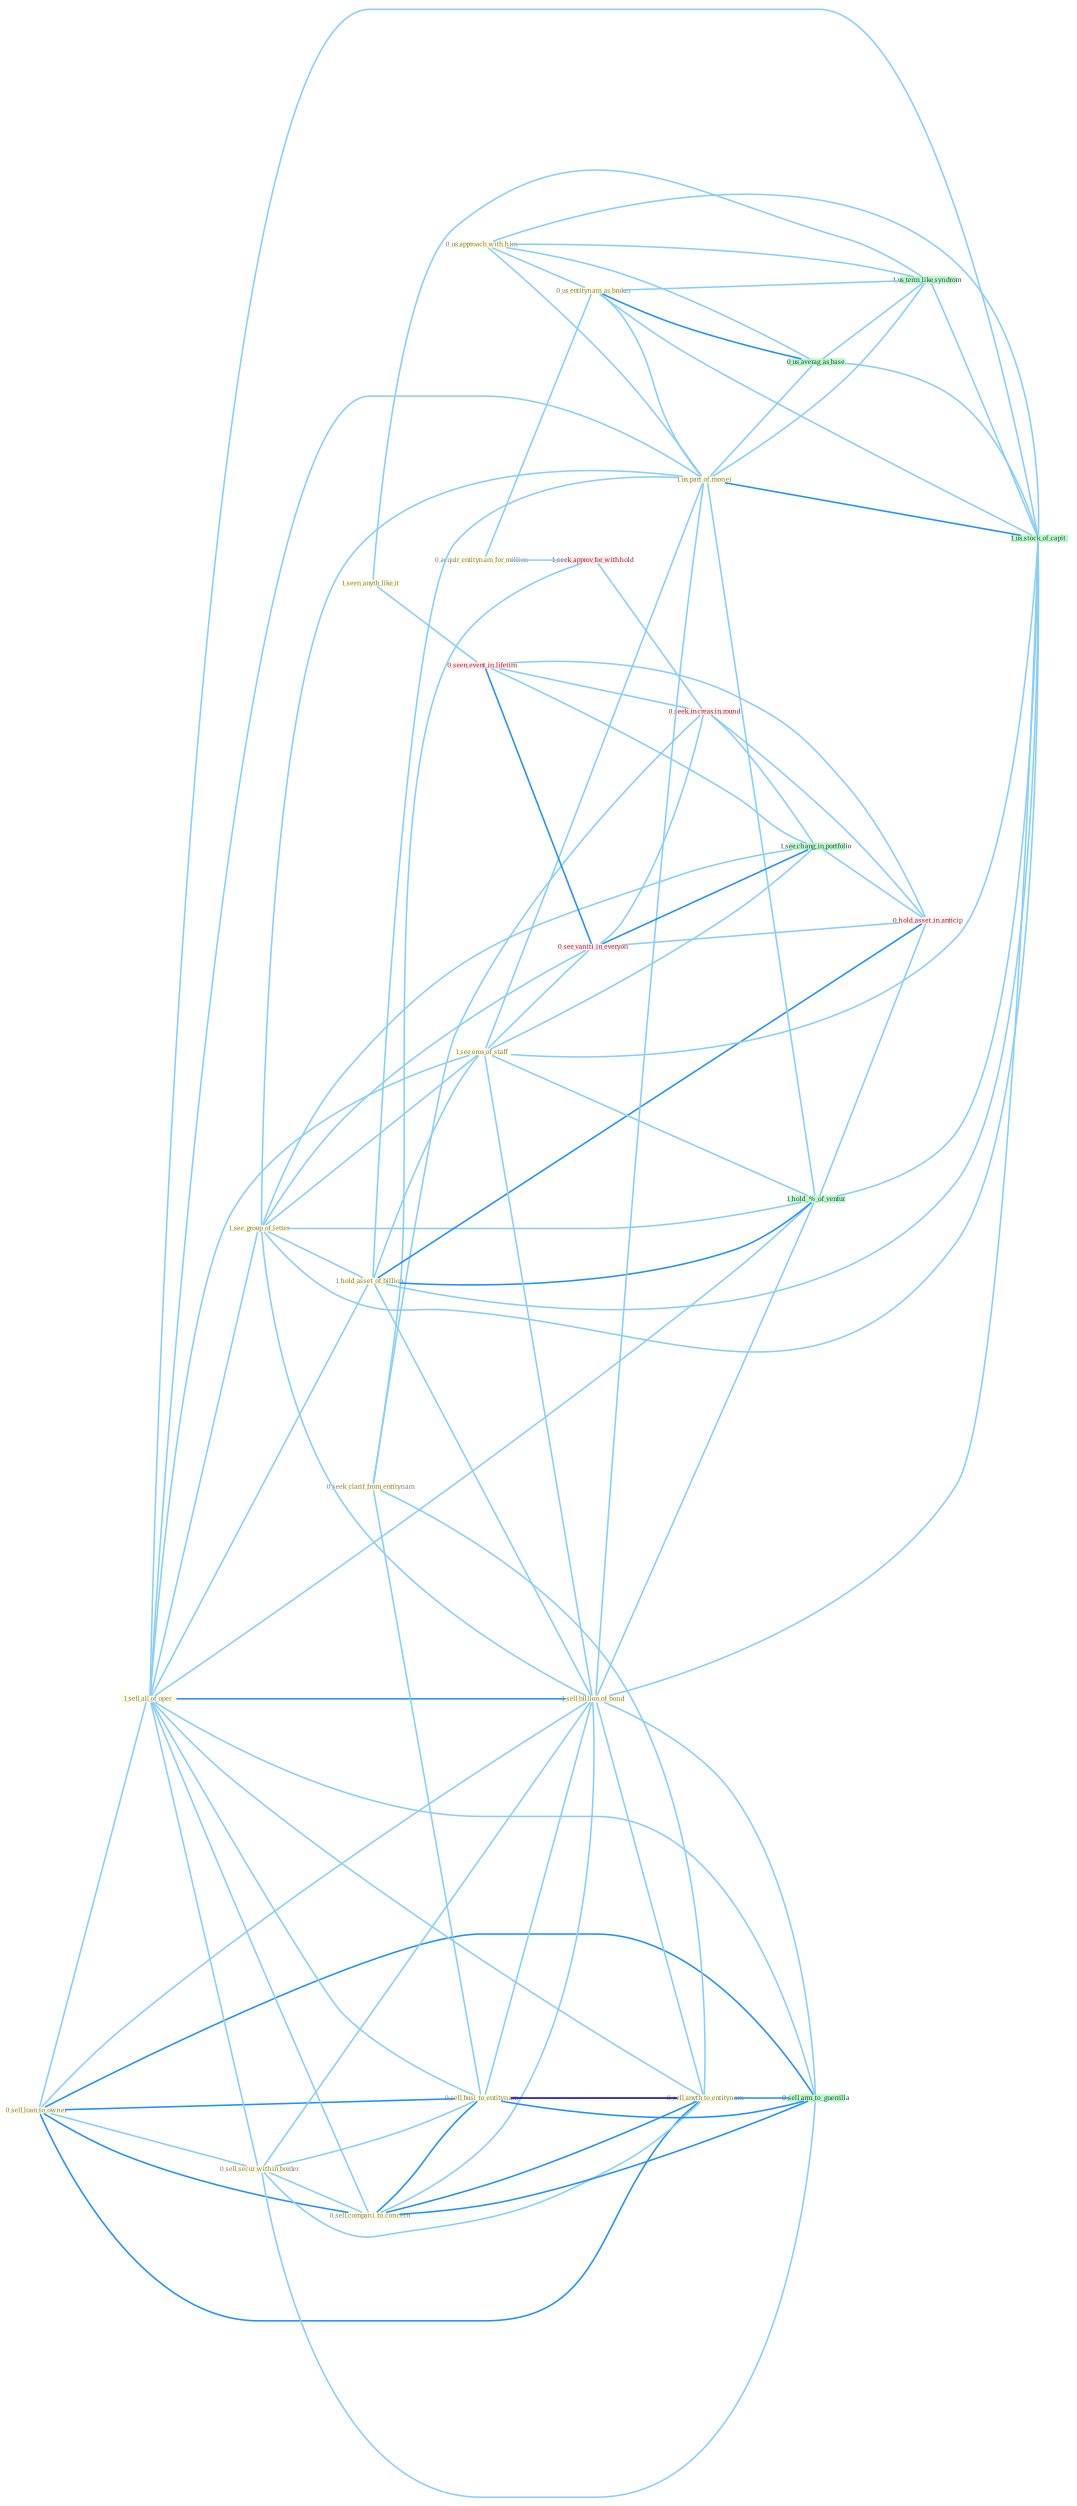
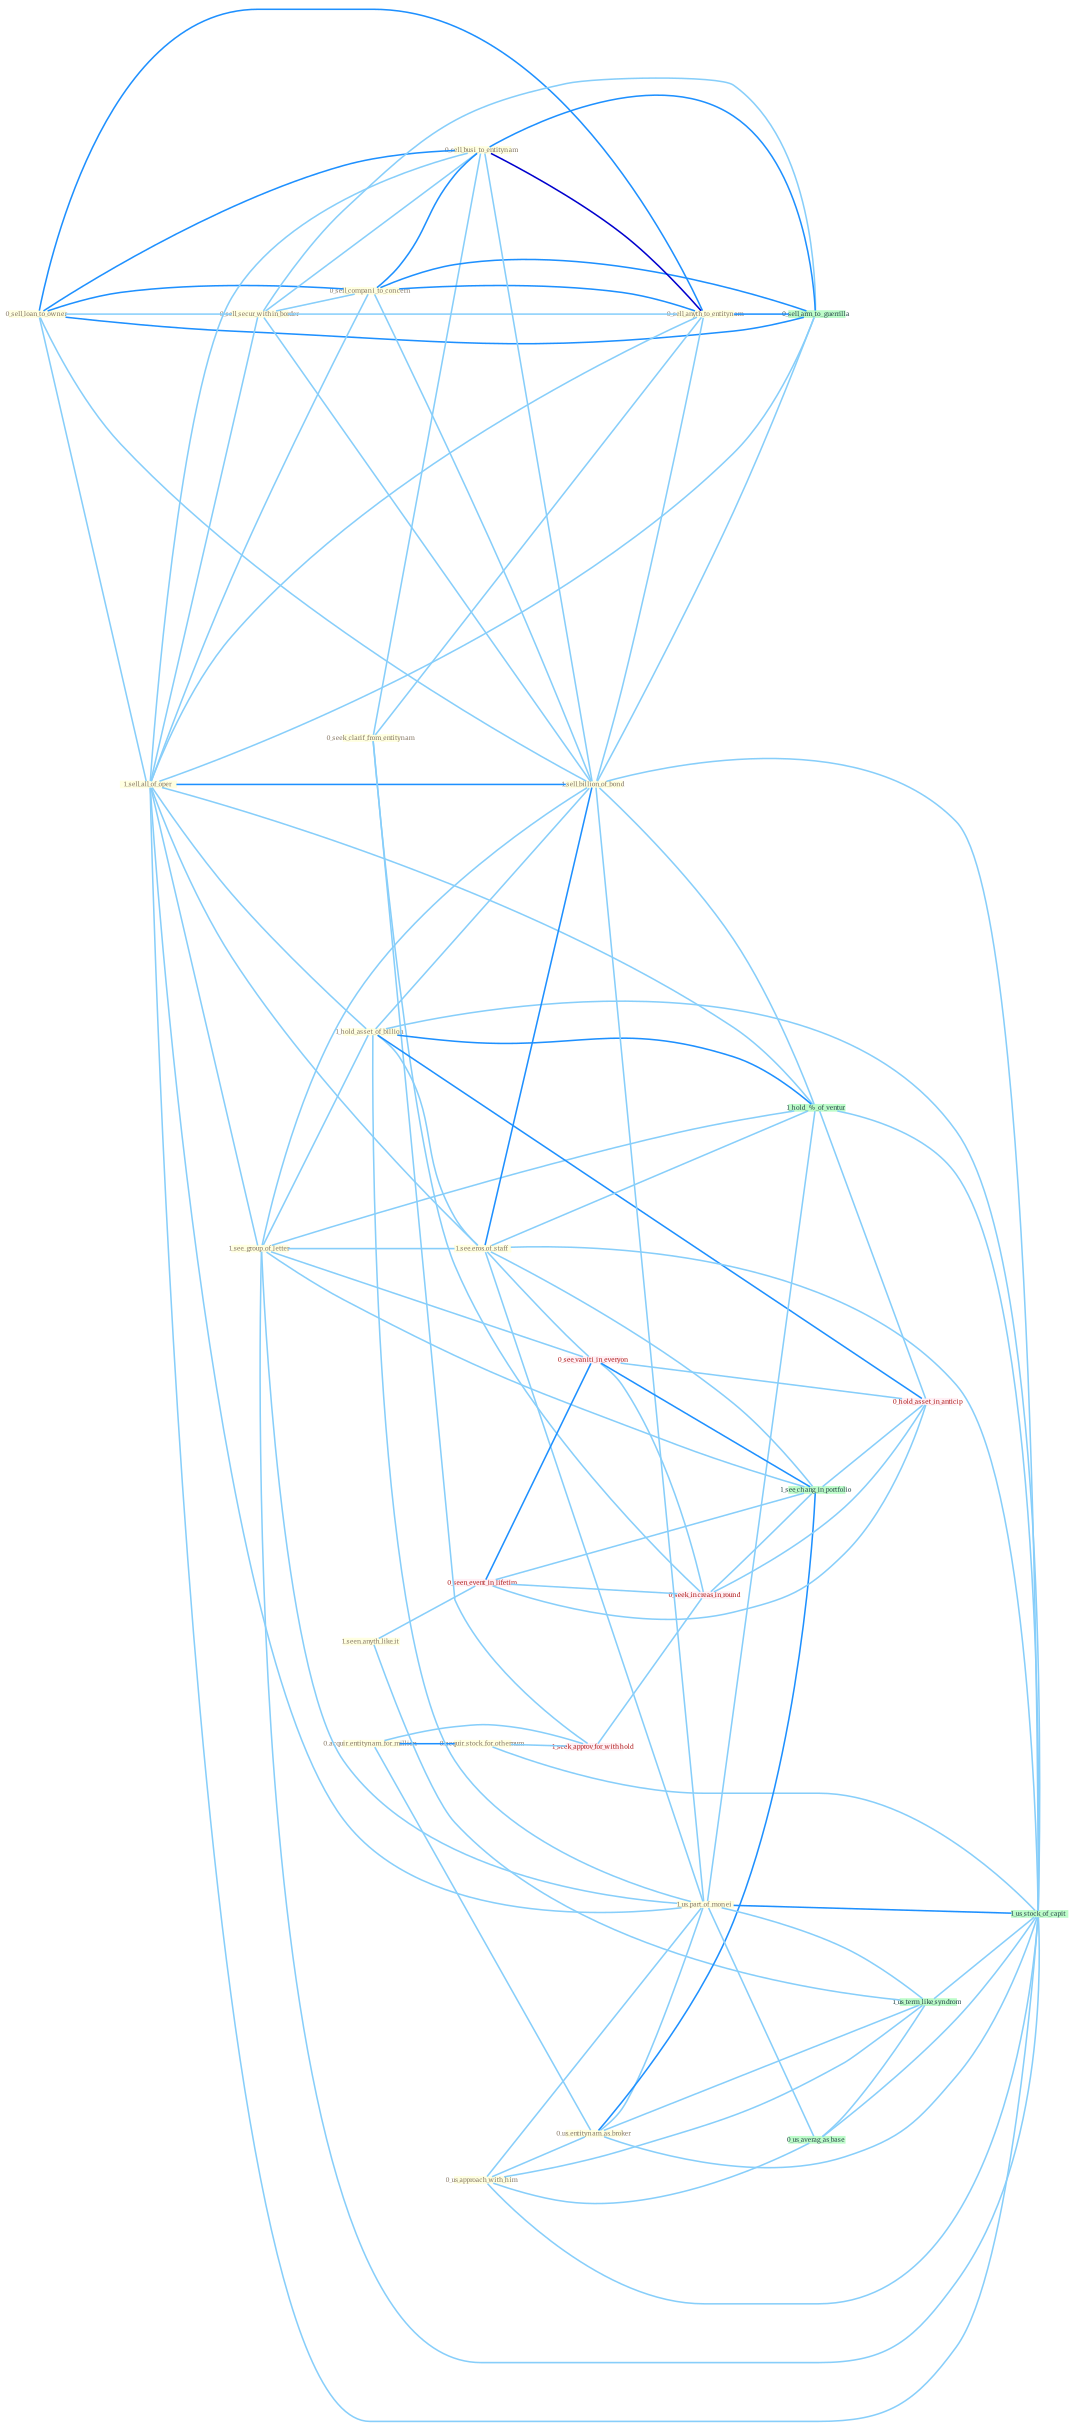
edge "0_us_entitynam_as_broker" -- "0_us_averag_as_base": now "0_us_entitynam_as_broker" -- "1_see_chang_in_portfolio"
edge "1_see_eros_of_staff" -- "1_sell_billion_of_bond": color #87cefa -> #1e90ff
node "0_acquir_stock_for_othernum": added
